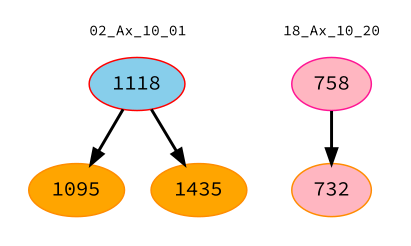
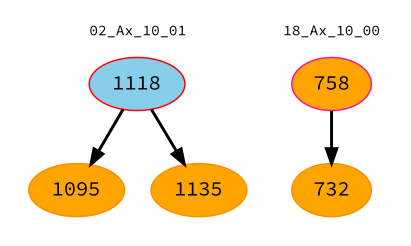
cluster "18_Ax_10_20": label "18_Ax_10_20" -> "18_Ax_10_00"
node "758": fillcolor lightpink -> orange
node "1435": label "1435" -> "1135"
node "732": fillcolor lightpink -> orange
